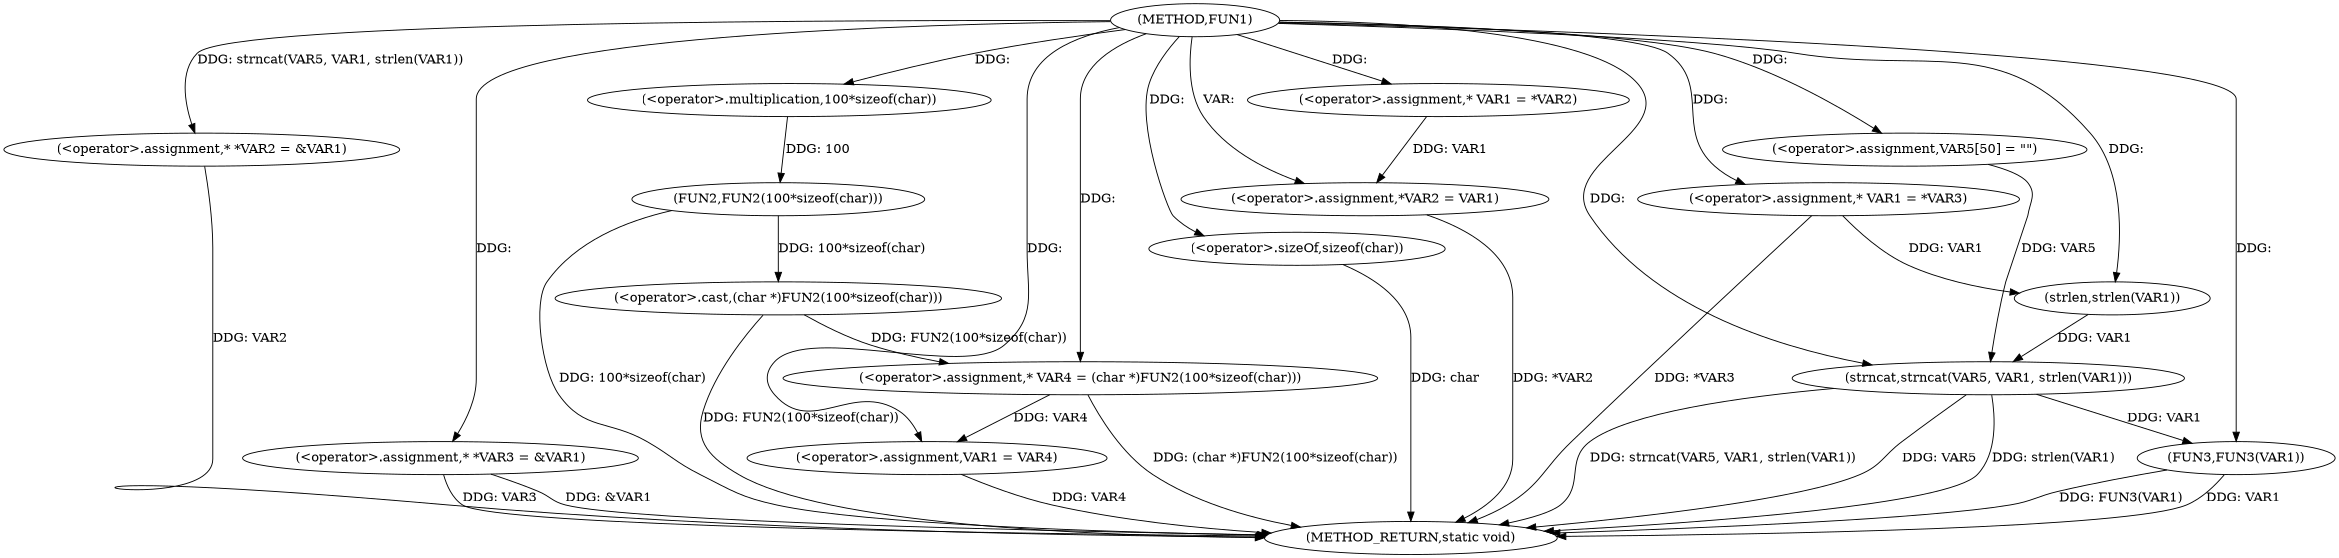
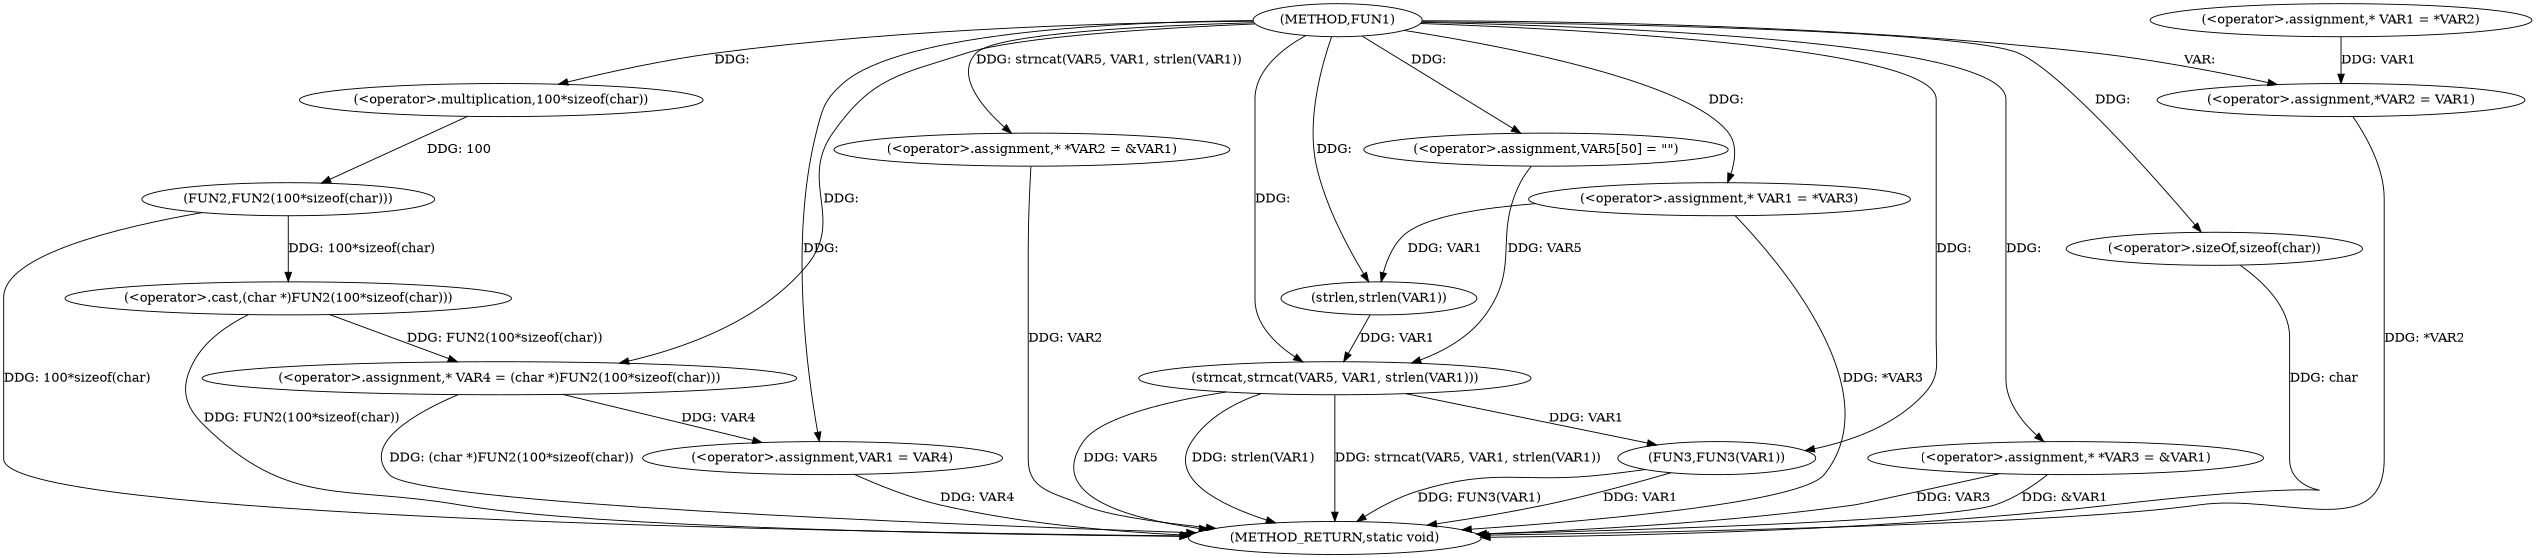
edge "(METHOD,FUN1)" -> "(<operator>.assignment,* VAR1 = *VAR2)": removed, label "DDG:"
